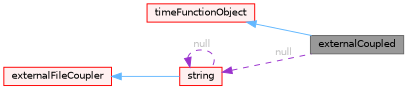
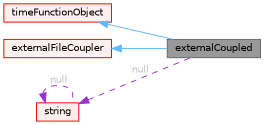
edge "string" -> "externalFileCoupler": now "externalCoupled" -> "externalFileCoupler"
